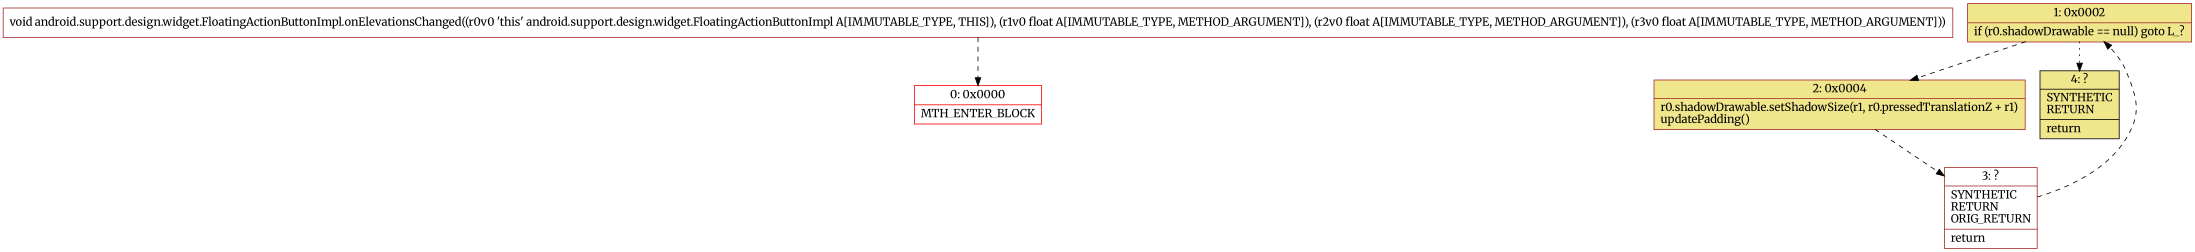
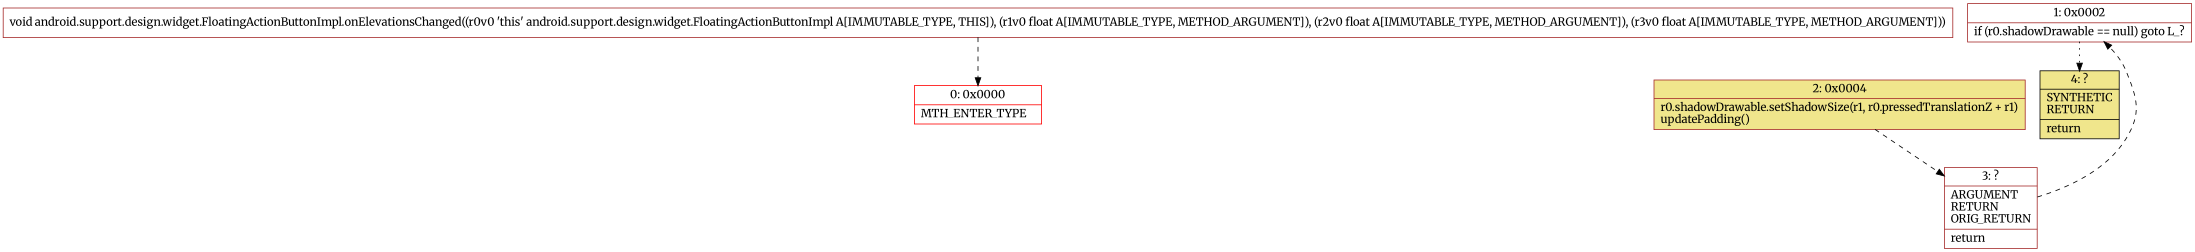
node "1: 0x0002": fillcolor khaki -> white
edge "1: 0x0002" -> "2: 0x0004": removed
node "0: 0x0000": text "MTH_ENTER_BLOCK" -> "MTH_ENTER_TYPE"
node "3: ?": text "SYNTHETIC" -> "ARGUMENT"
